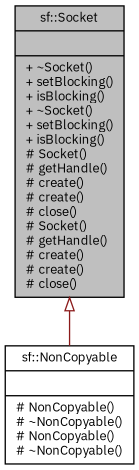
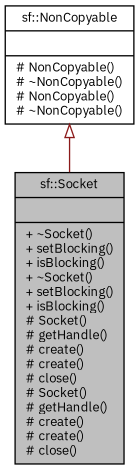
edge "sf::NonCopyable" -> "sf::Socket": reversed
